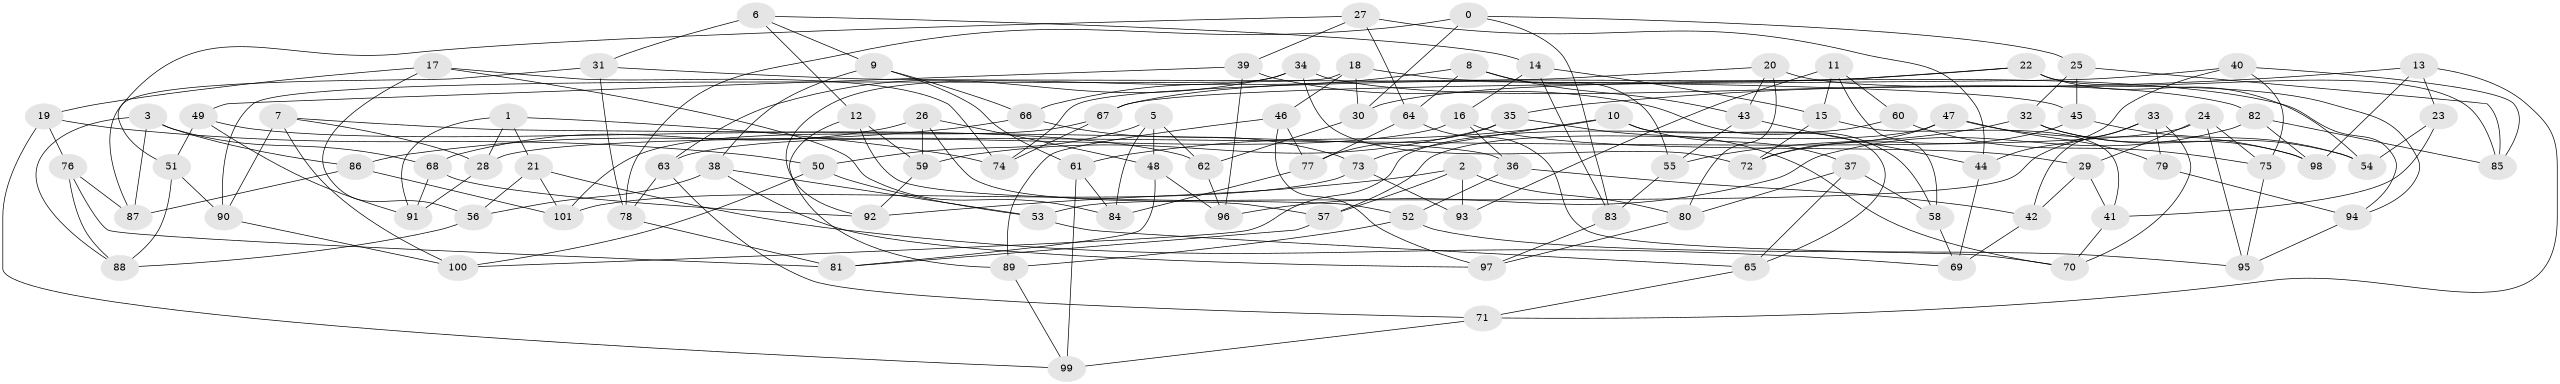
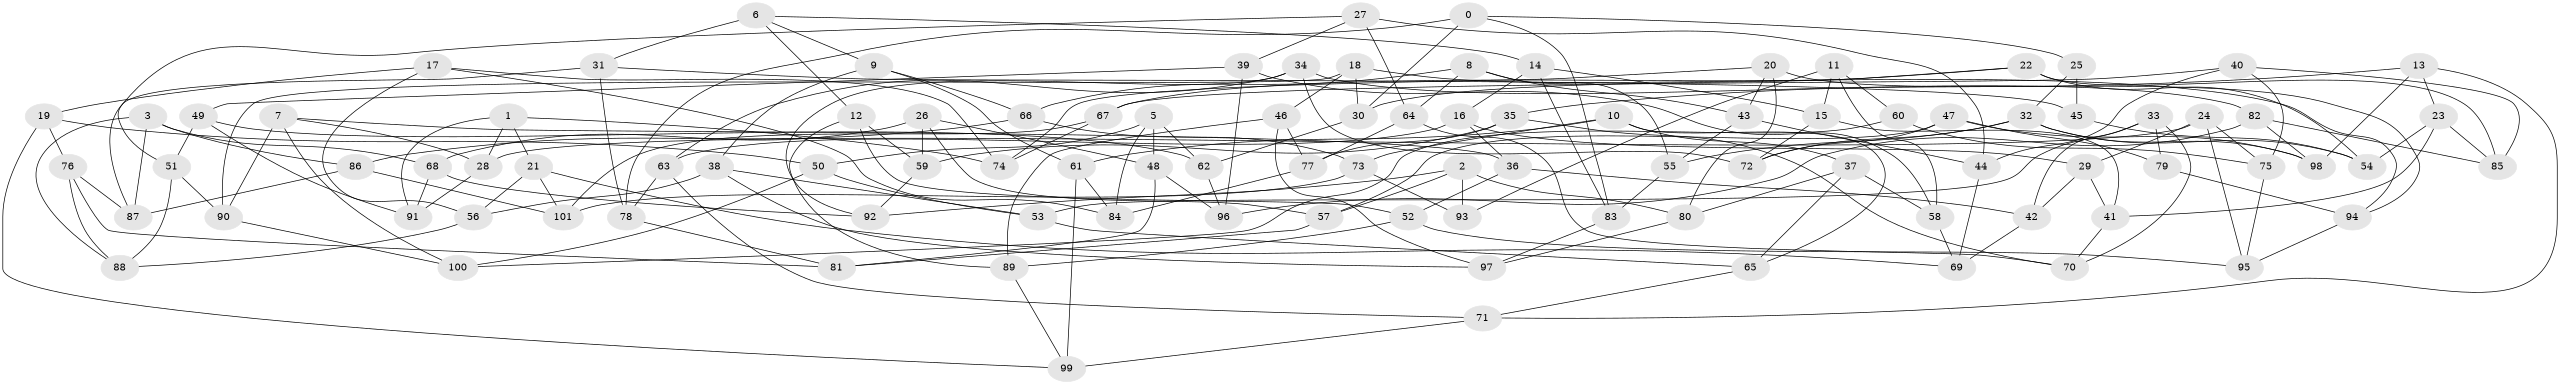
edge "25" -- "85": now "23" -- "85"
edge "45" -- "72": now "32" -- "72"
